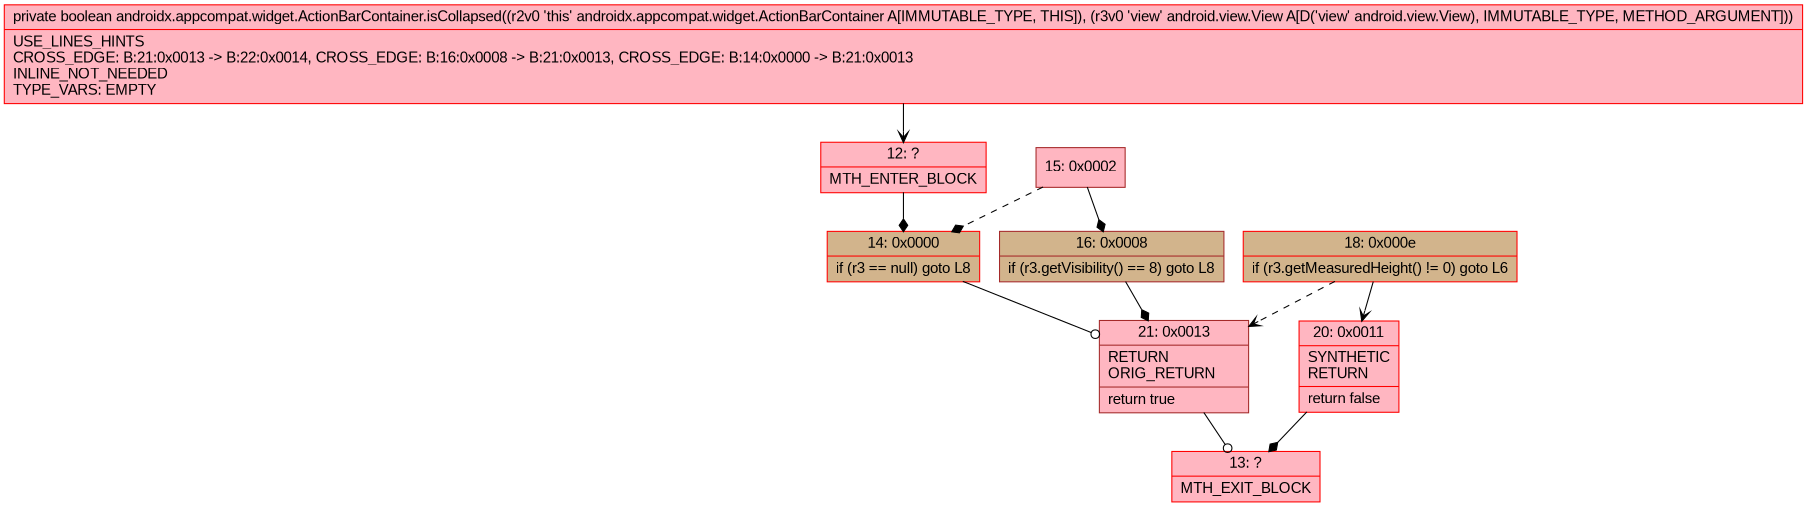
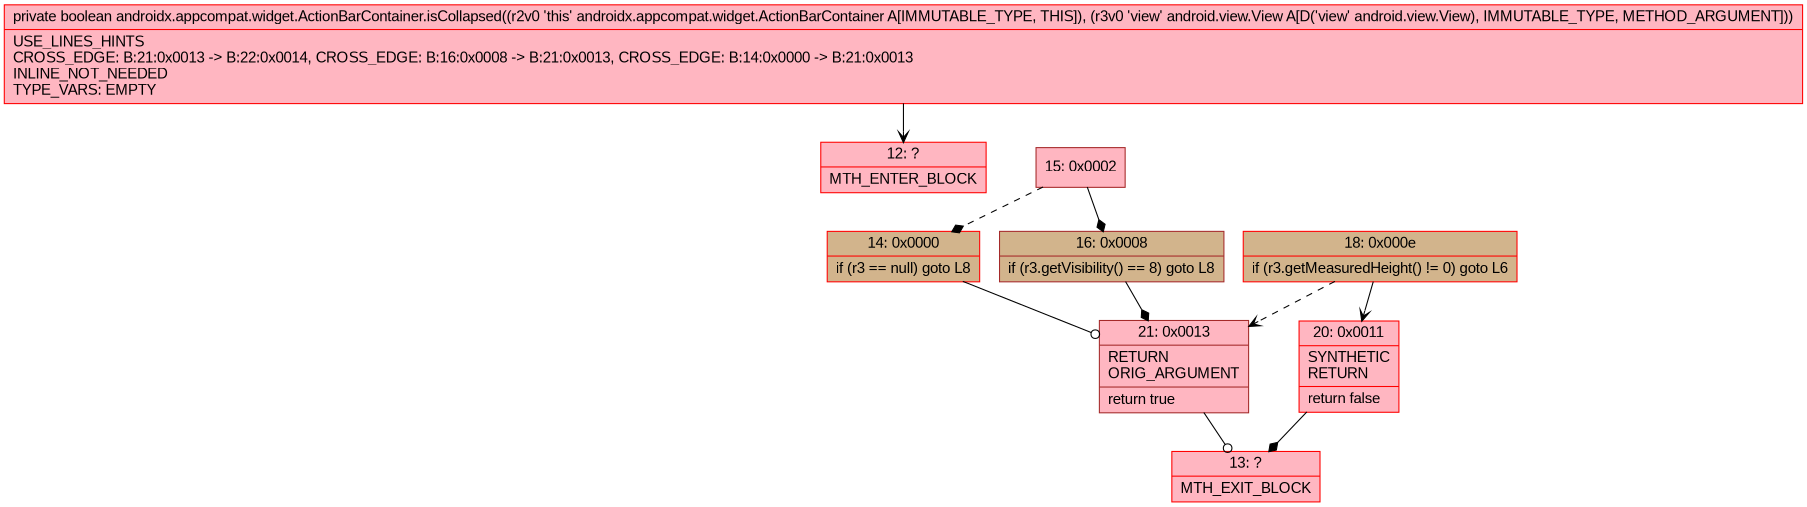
edge "12: ?" -> "14: 0x0000": removed
node "21: 0x0013": text "ORIG_RETURN" -> "ORIG_ARGUMENT"
